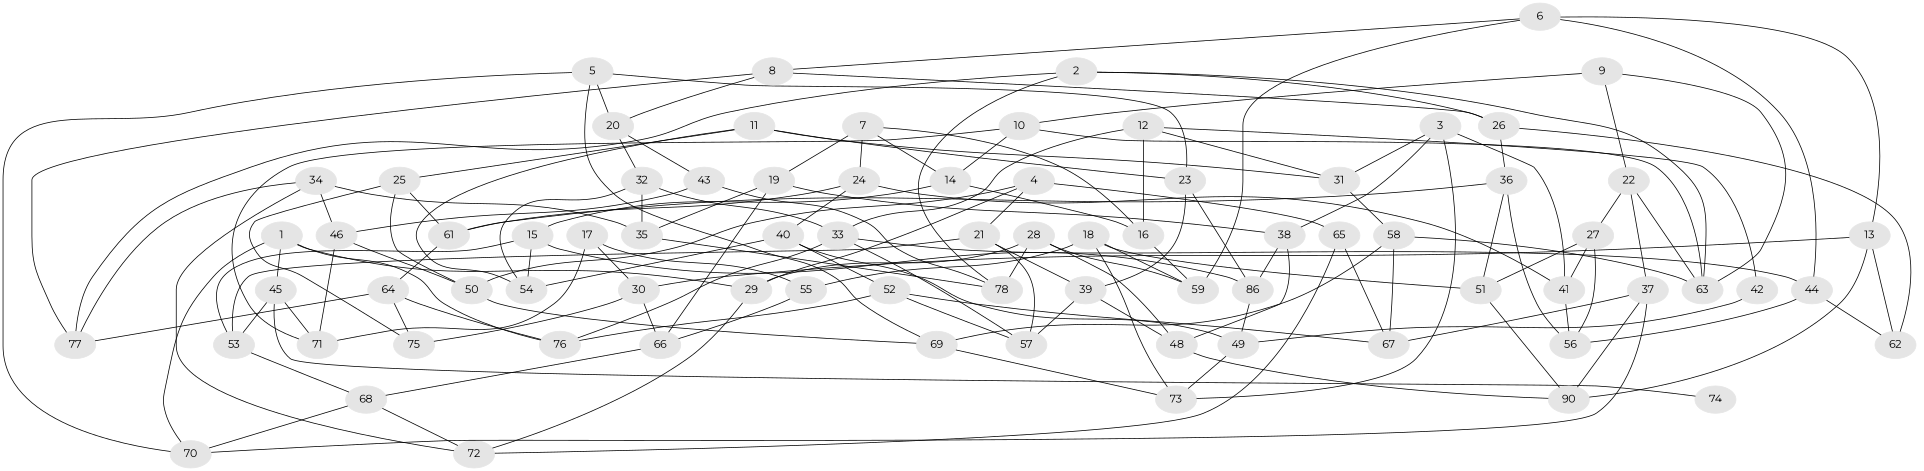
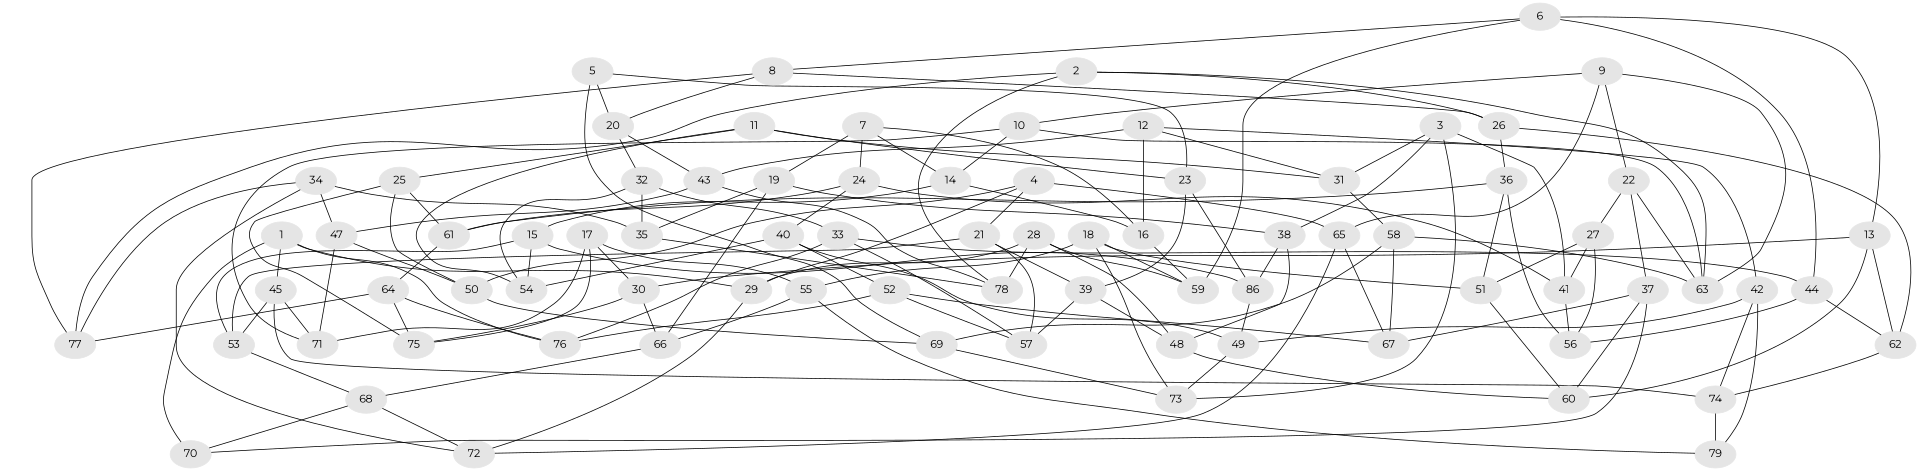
edge "5" -- "70": removed
edge "12" -- "33": now "12" -- "43"
edge "9" -- "65": added
node "46": label "46" -> "47"
edge "17" -- "75": added
edge "42" -- "74": added
edge "62" -- "74": added
node "90": label "90" -> "60"
node "79": added
